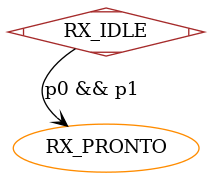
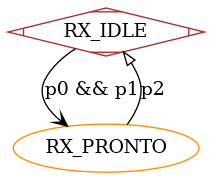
edge "RX_PRONTO" -> "RX_IDLE": added, label "p2"
